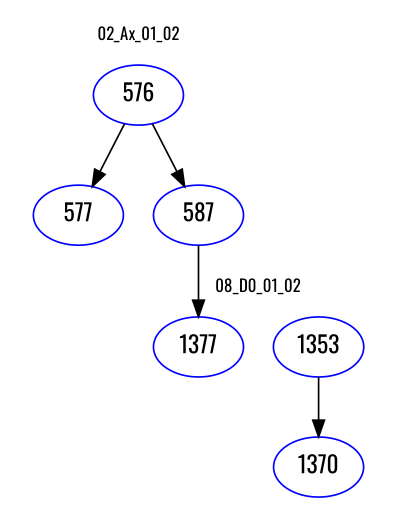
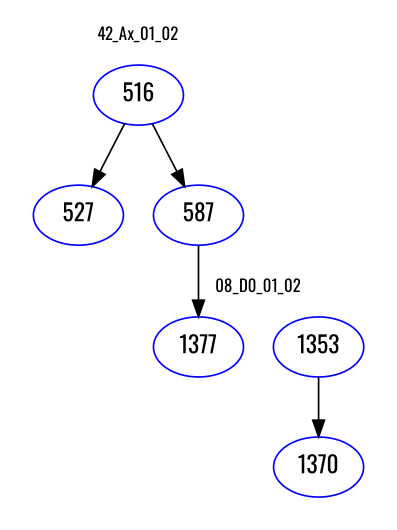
cluster "02_Ax_01_02": label "02_Ax_01_02" -> "42_Ax_01_02"
node "576": label "576" -> "516"
node "577": label "577" -> "527"
